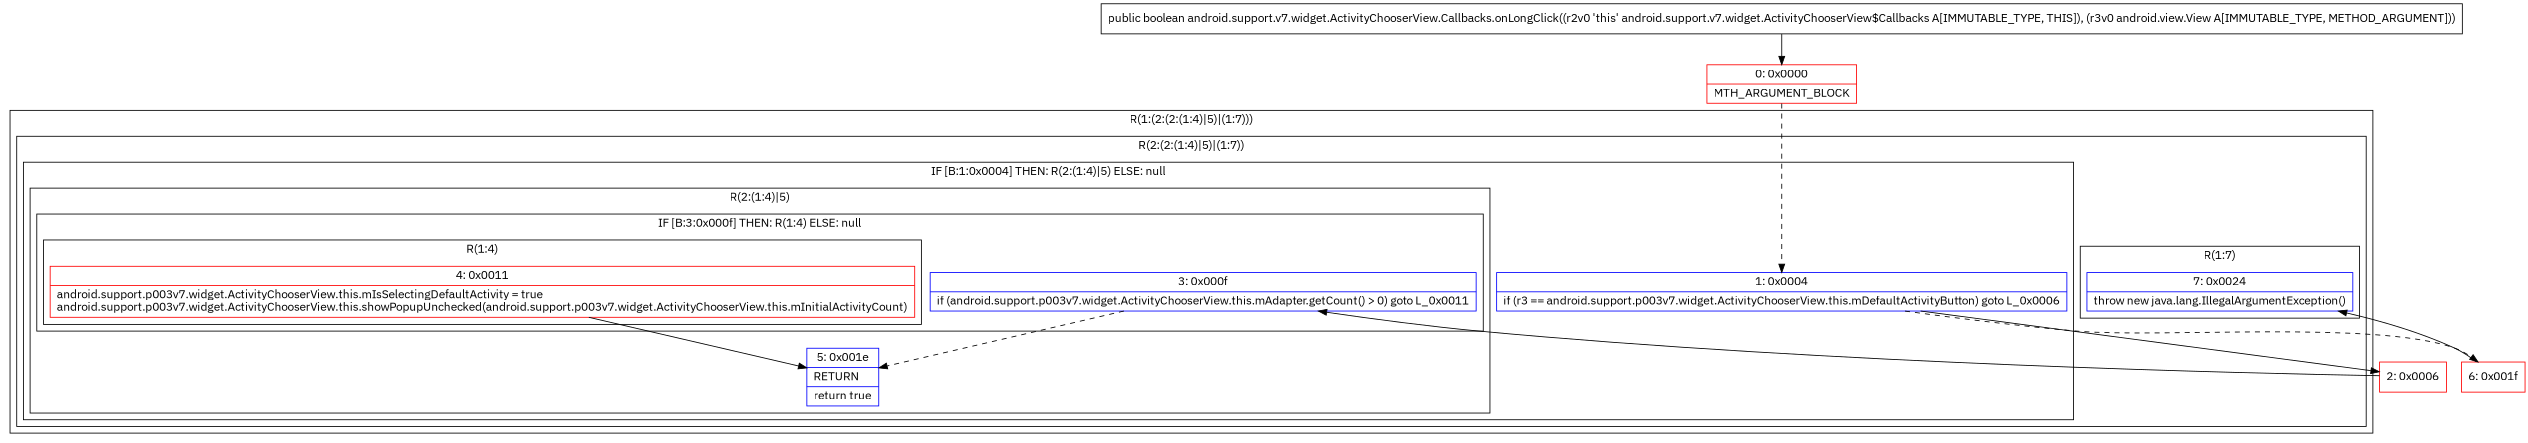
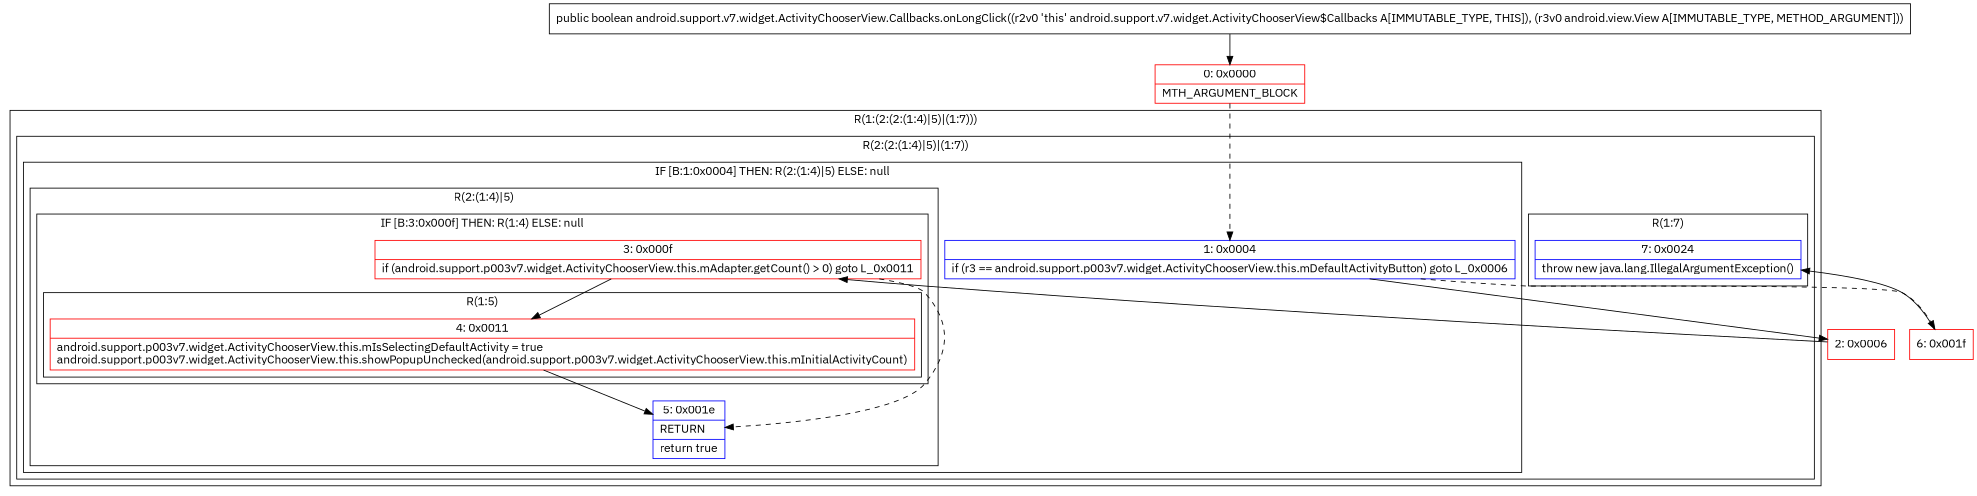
cluster "R(1:4)": label "R(1:4)" -> "R(1:5)"
node "3: 0x000f": color blue -> red
edge "3: 0x000f" -> "4: 0x0011": added
